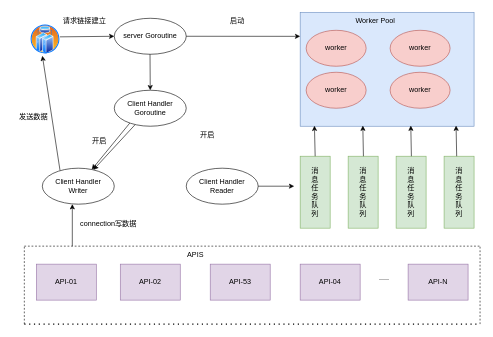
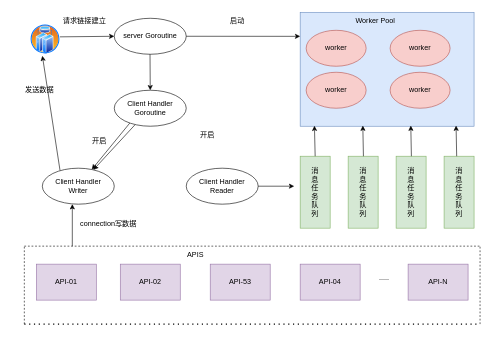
node "发送数据": moved (33, 117) -> (39, 90)
